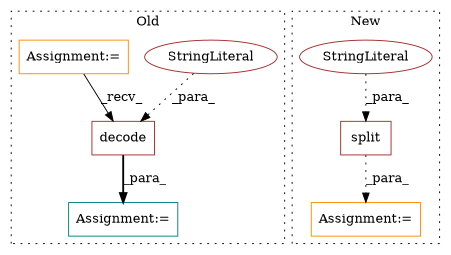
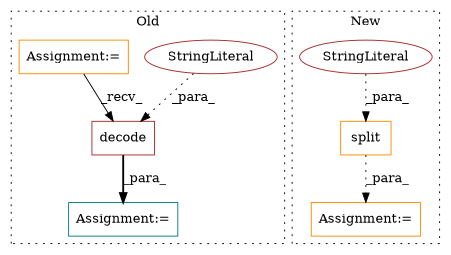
node "split": color brown -> darkorange
